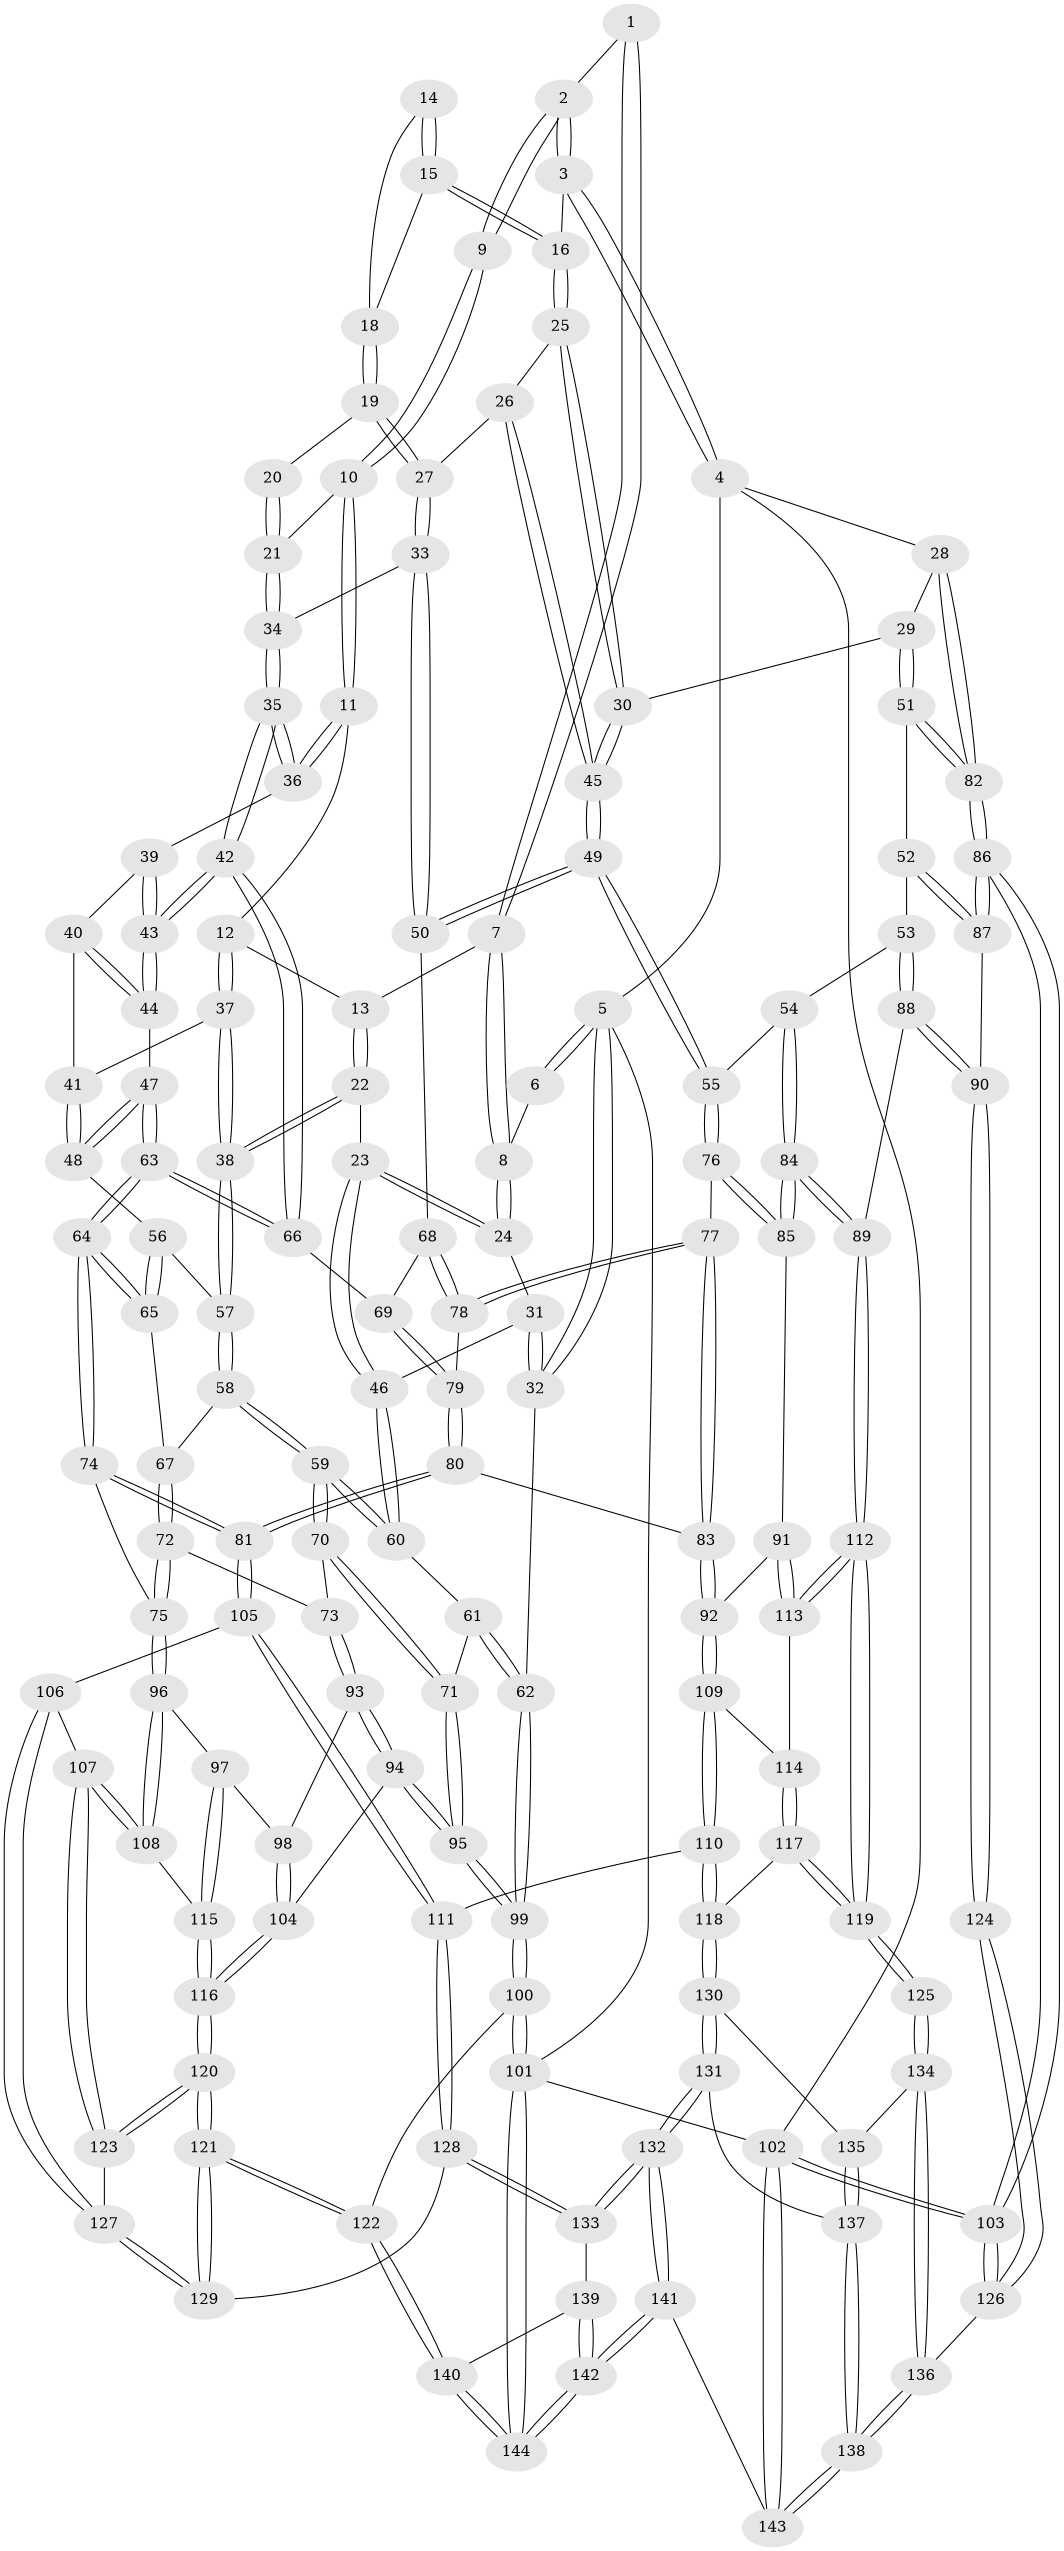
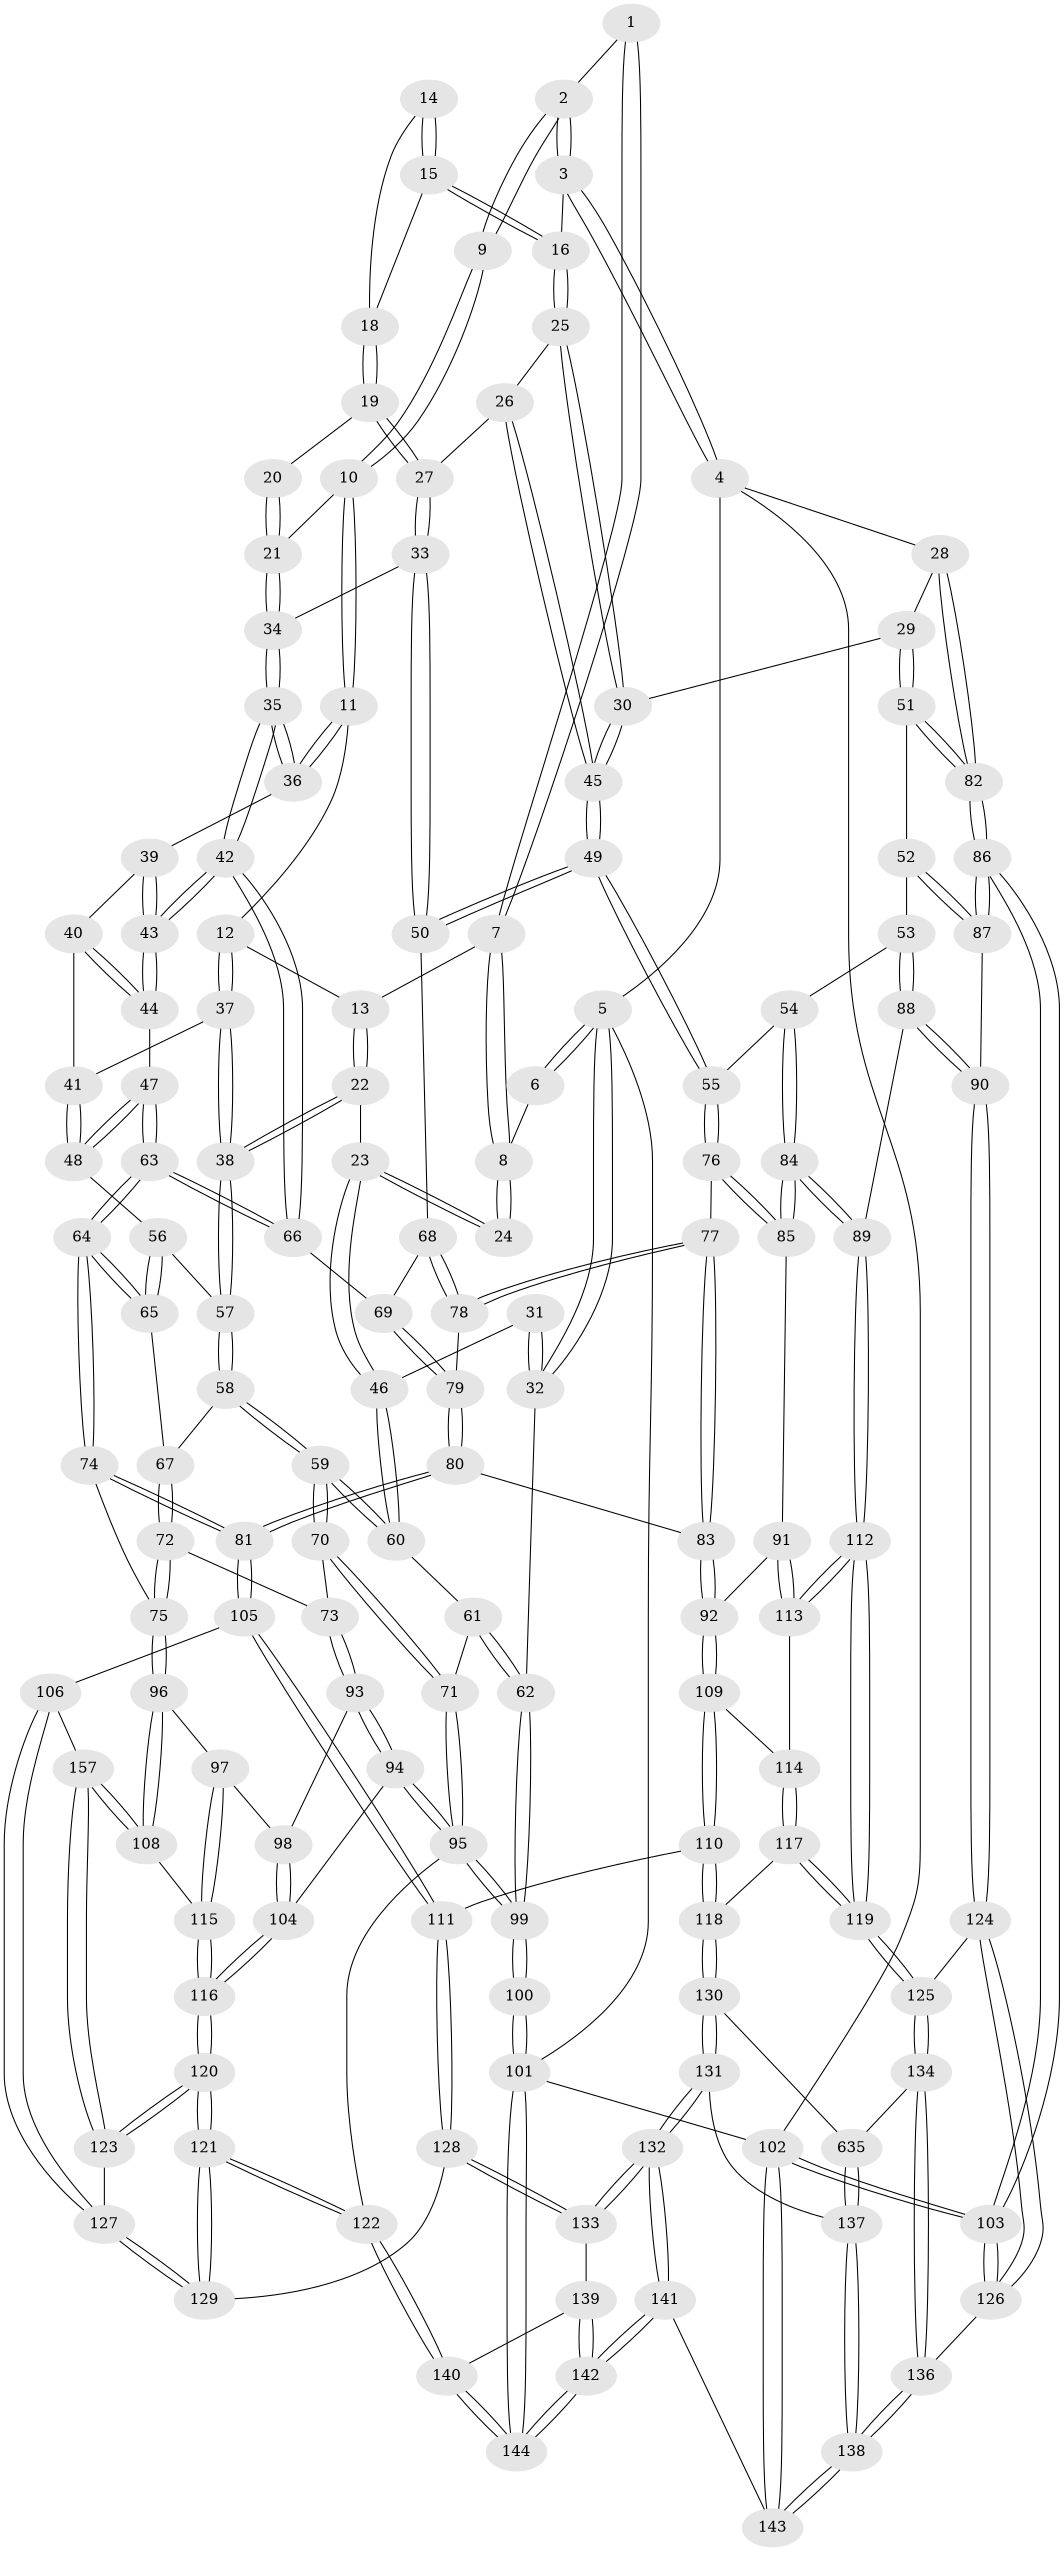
edge "24" -- "31": removed
node "107": label "107" -> "157"
edge "124" -- "125": added
edge "100" -- "122": now "95" -- "122"
node "135": label "135" -> "635"
